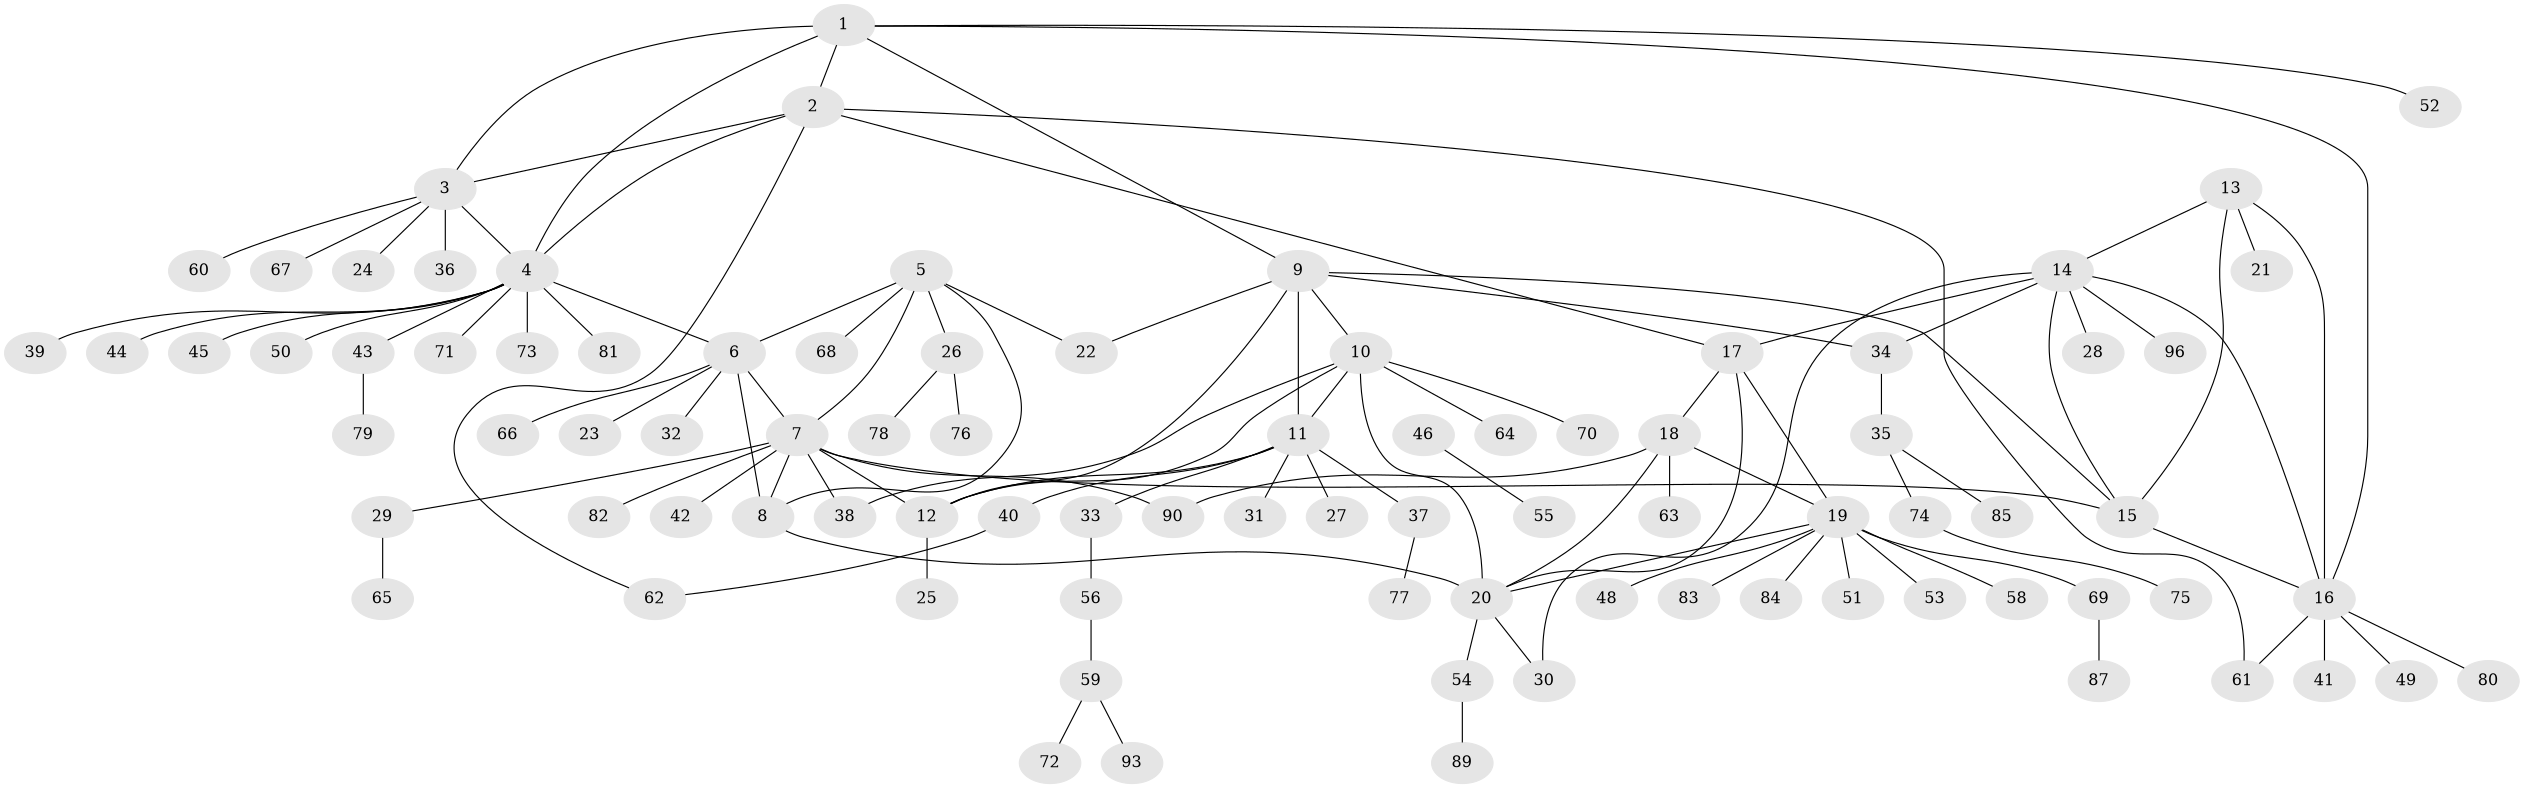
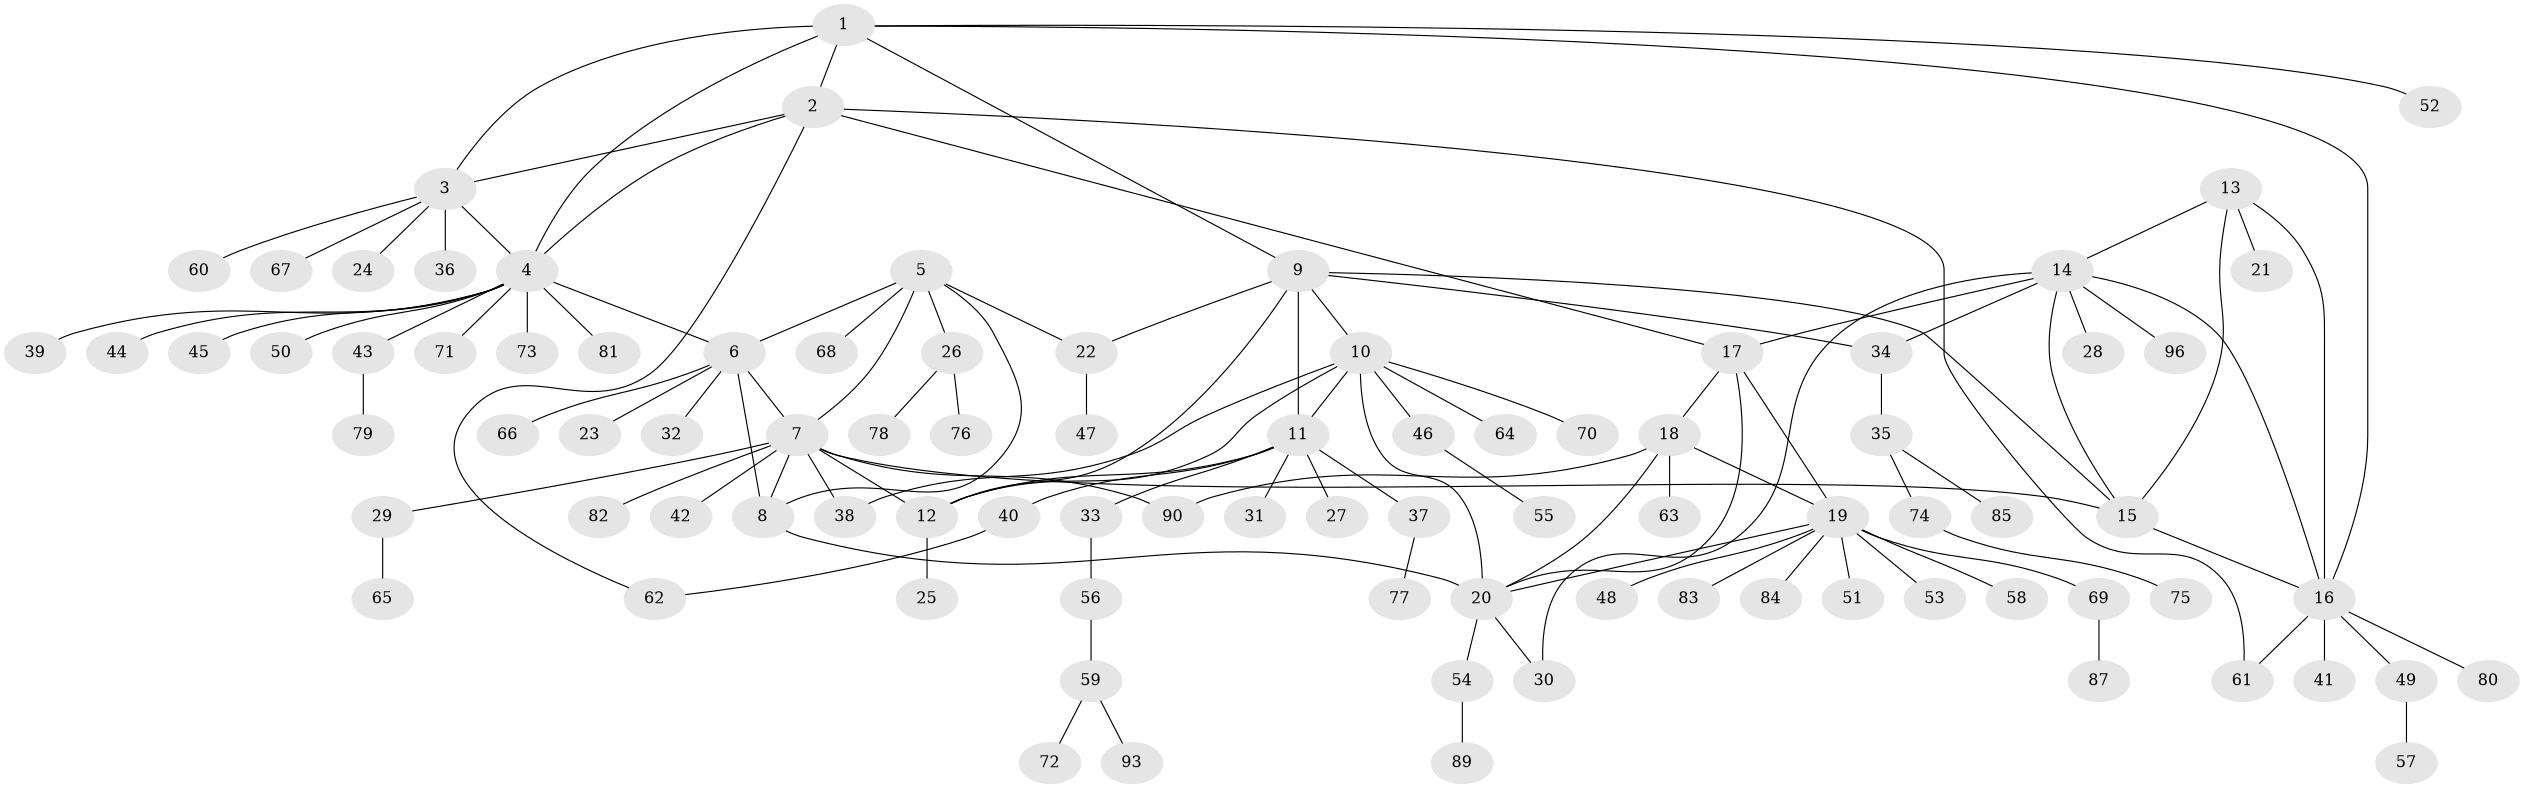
edge "10" -- "46": added
node "47": added
node "57": added
